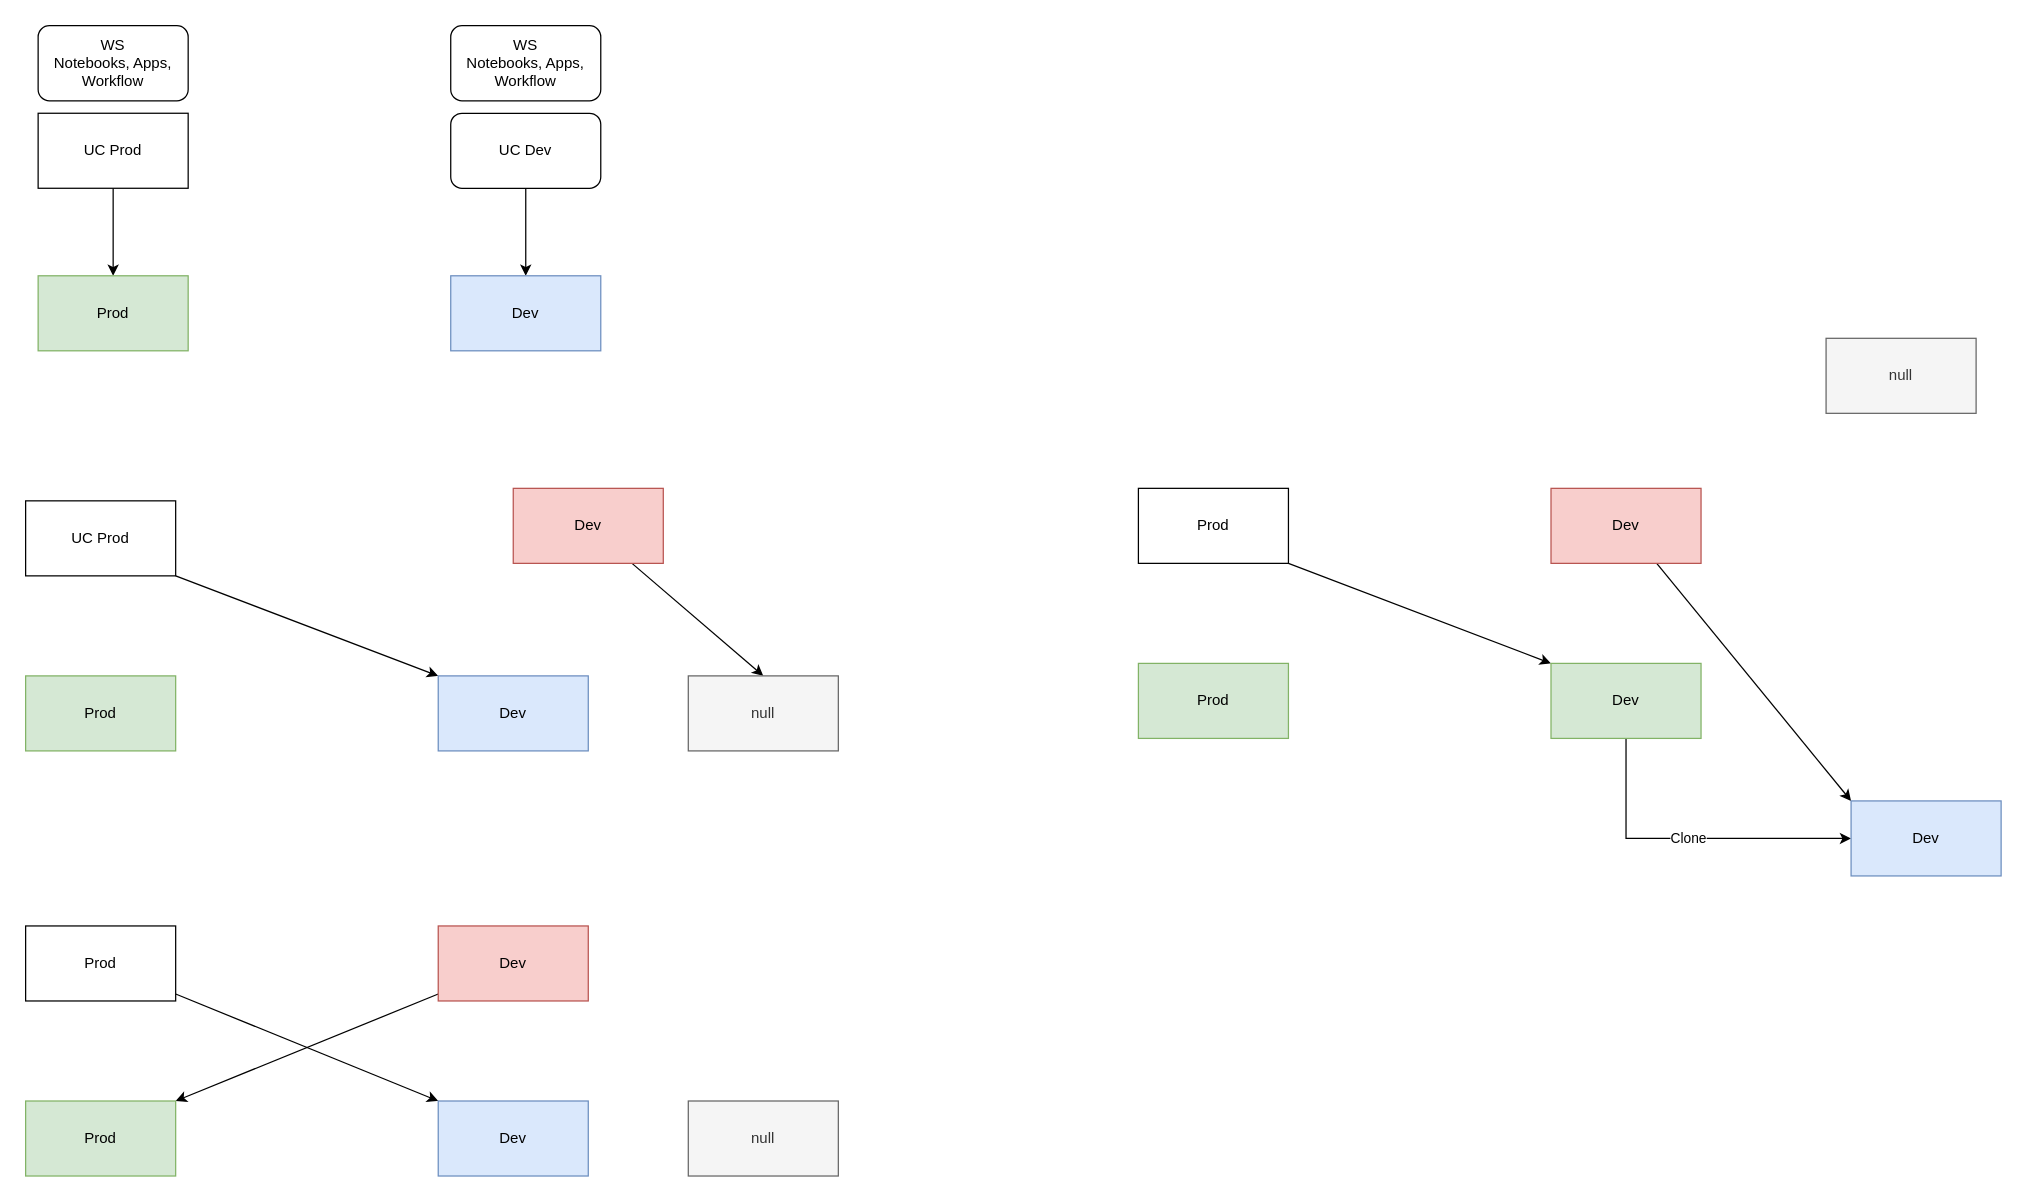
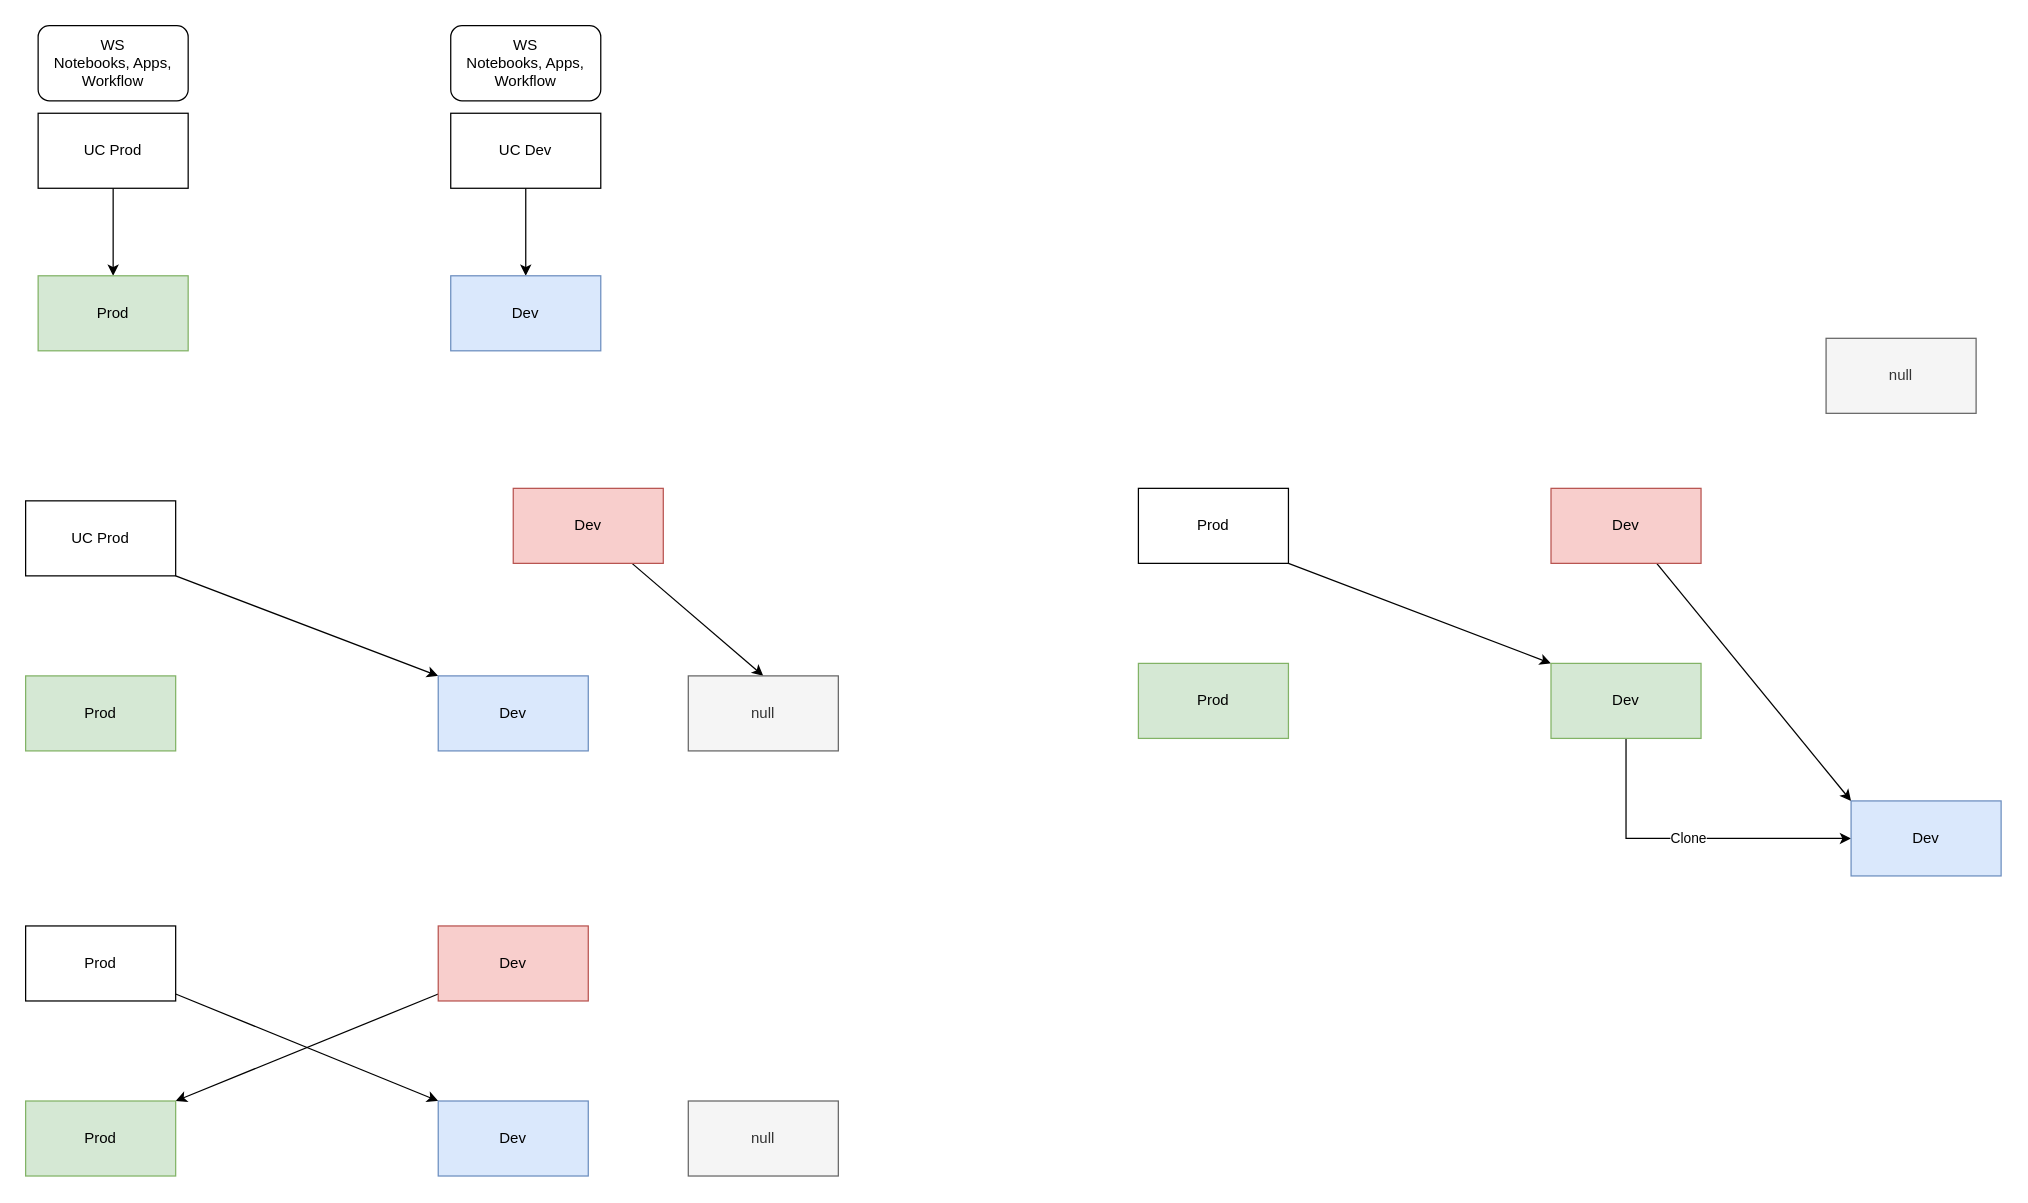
node "UC Dev": shape rounded rectangle -> rectangle
